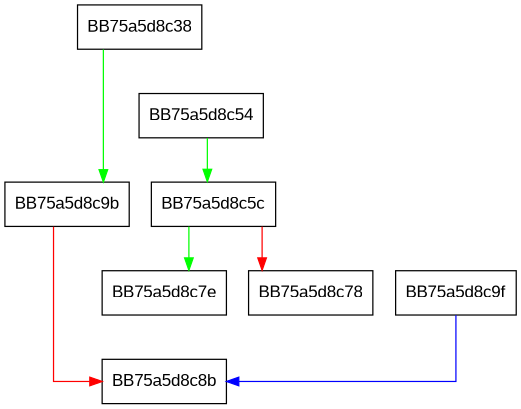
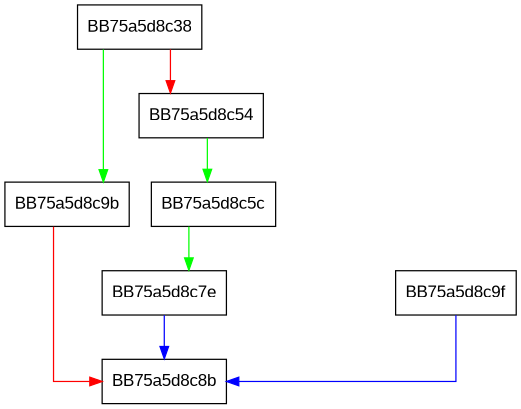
edge "BB75a5d8c38" -> "BB75a5d8c54": added
node "BB75a5d8c78": removed
edge "BB75a5d8c7e" -> "BB75a5d8c8b": added
